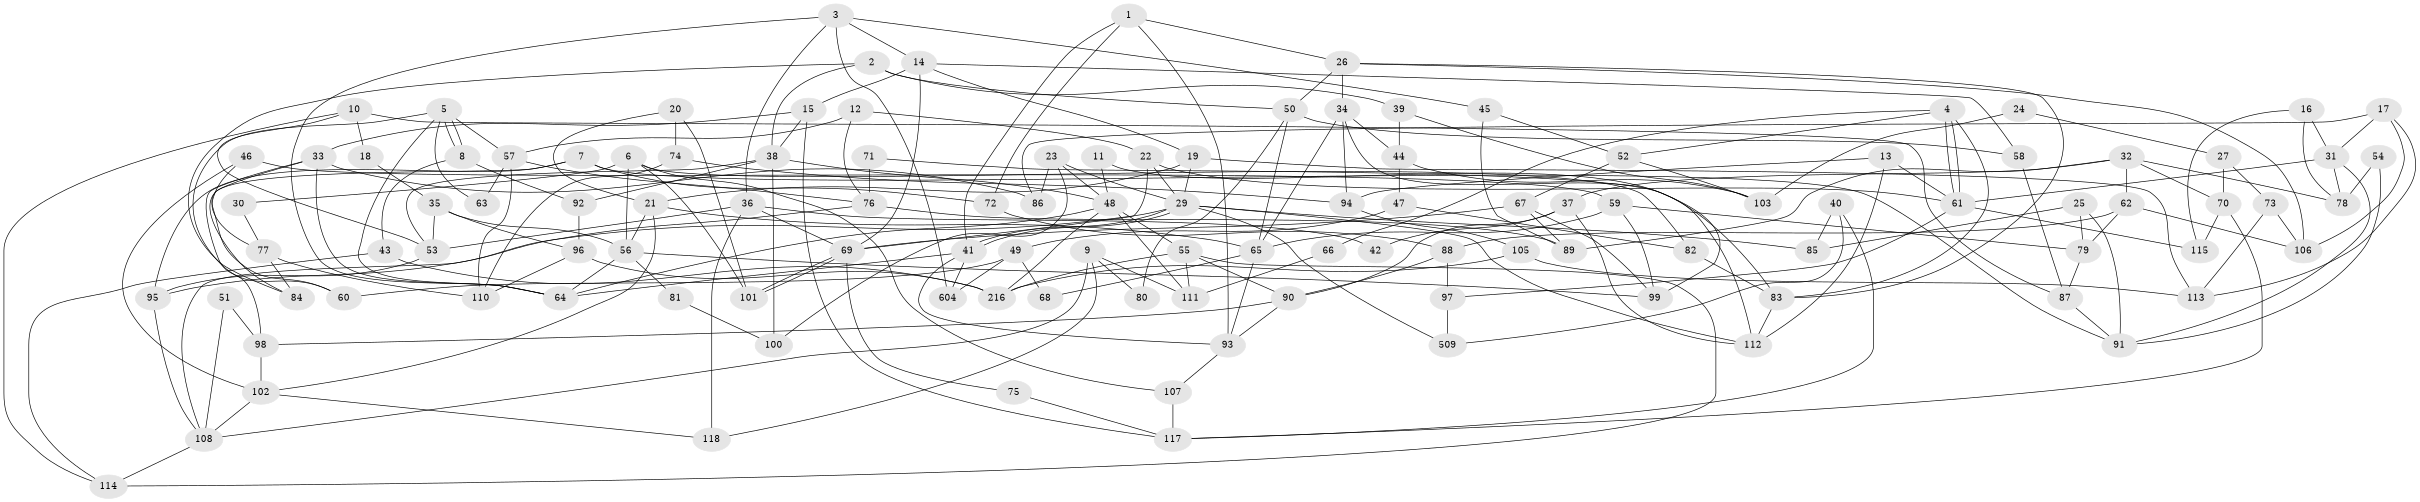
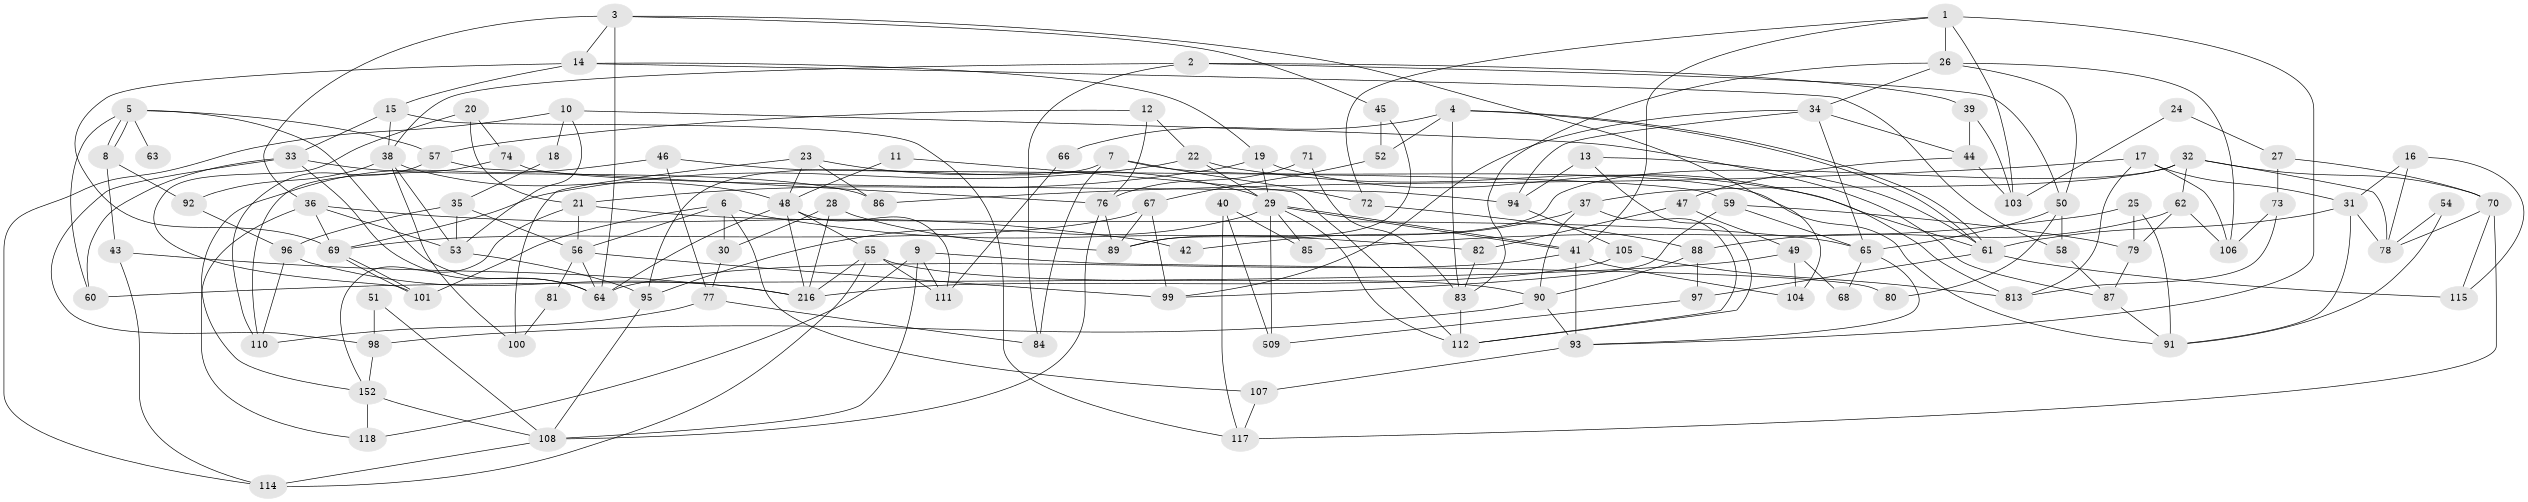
edge "52" -- "103": now "1" -- "103"
edge "57" -- "63": removed
node "28": added
edge "70" -- "78": added
node "604": label "604" -> "104"
node "113": label "113" -> "813"
node "102": label "102" -> "152"
node "75": removed
